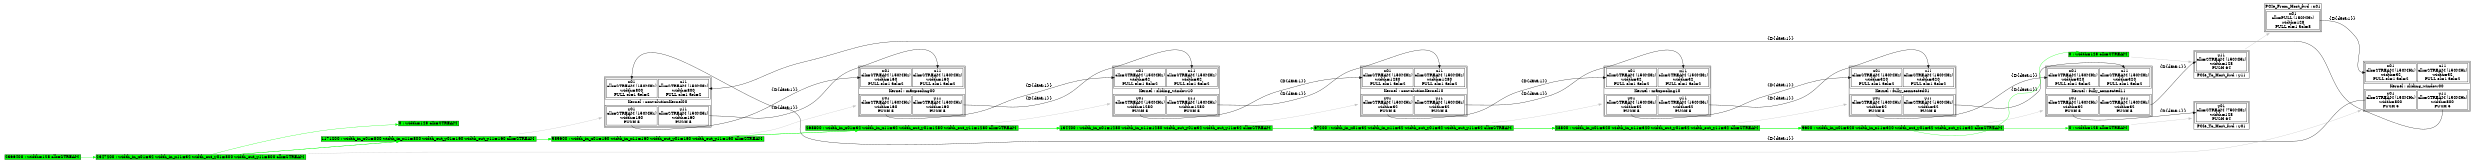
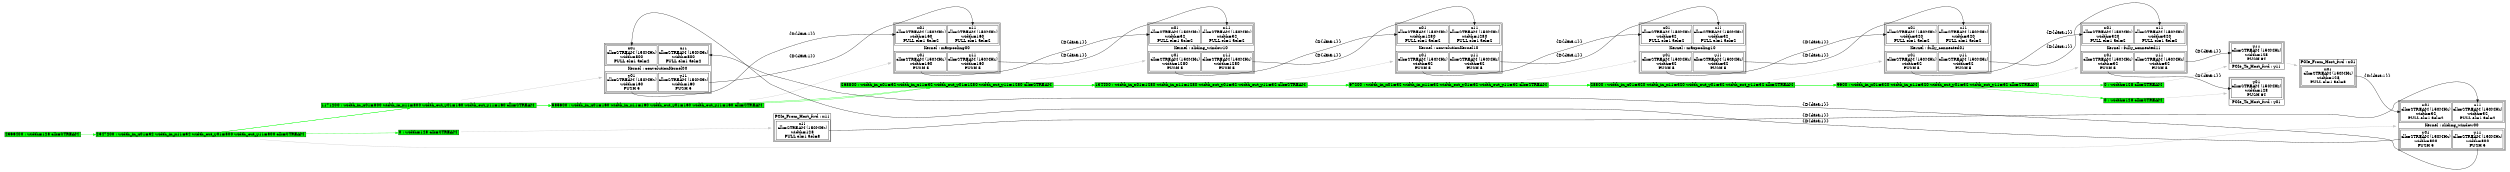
node "PCIe_From_Host_fwd : x01": text "clk=PULL (150MHz)" -> "clk=STREAM (150MHz)"
node "y01": text "clk=STREAM (750MHz)" -> "clk=STREAM (150MHz)"
node "PCIe_From_Host_fwd : x11": added
